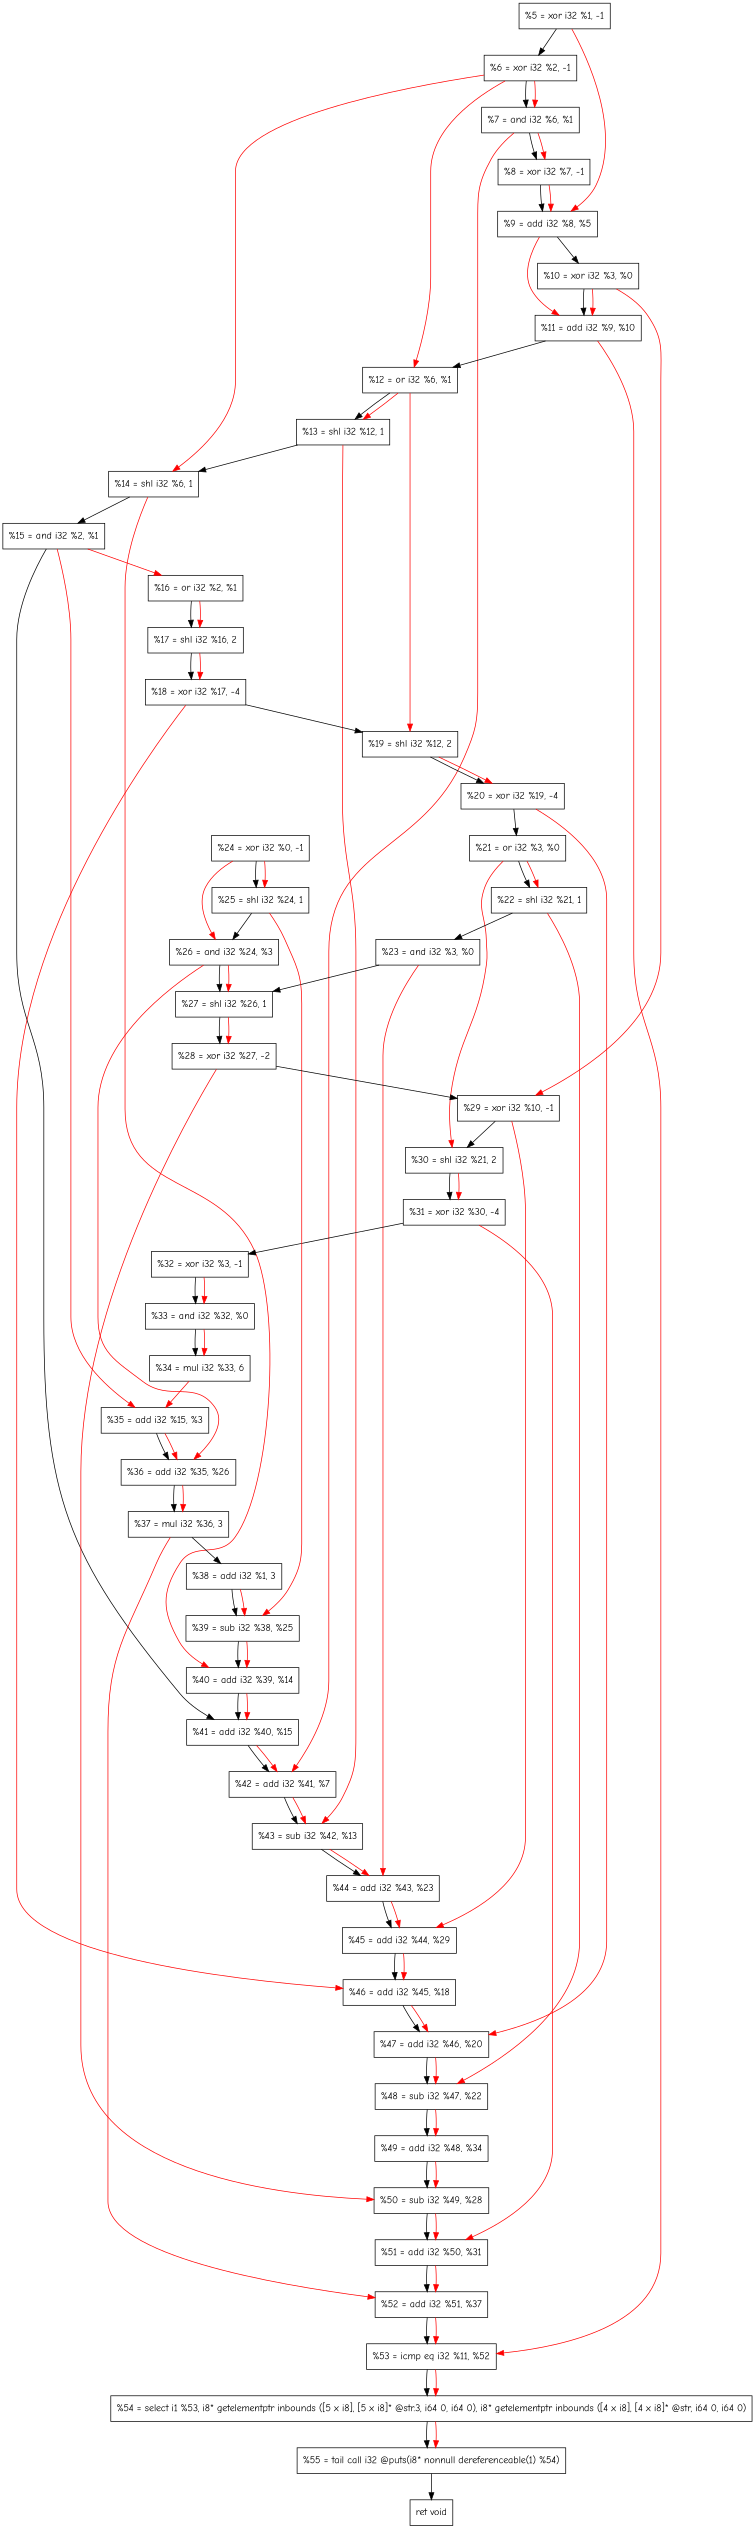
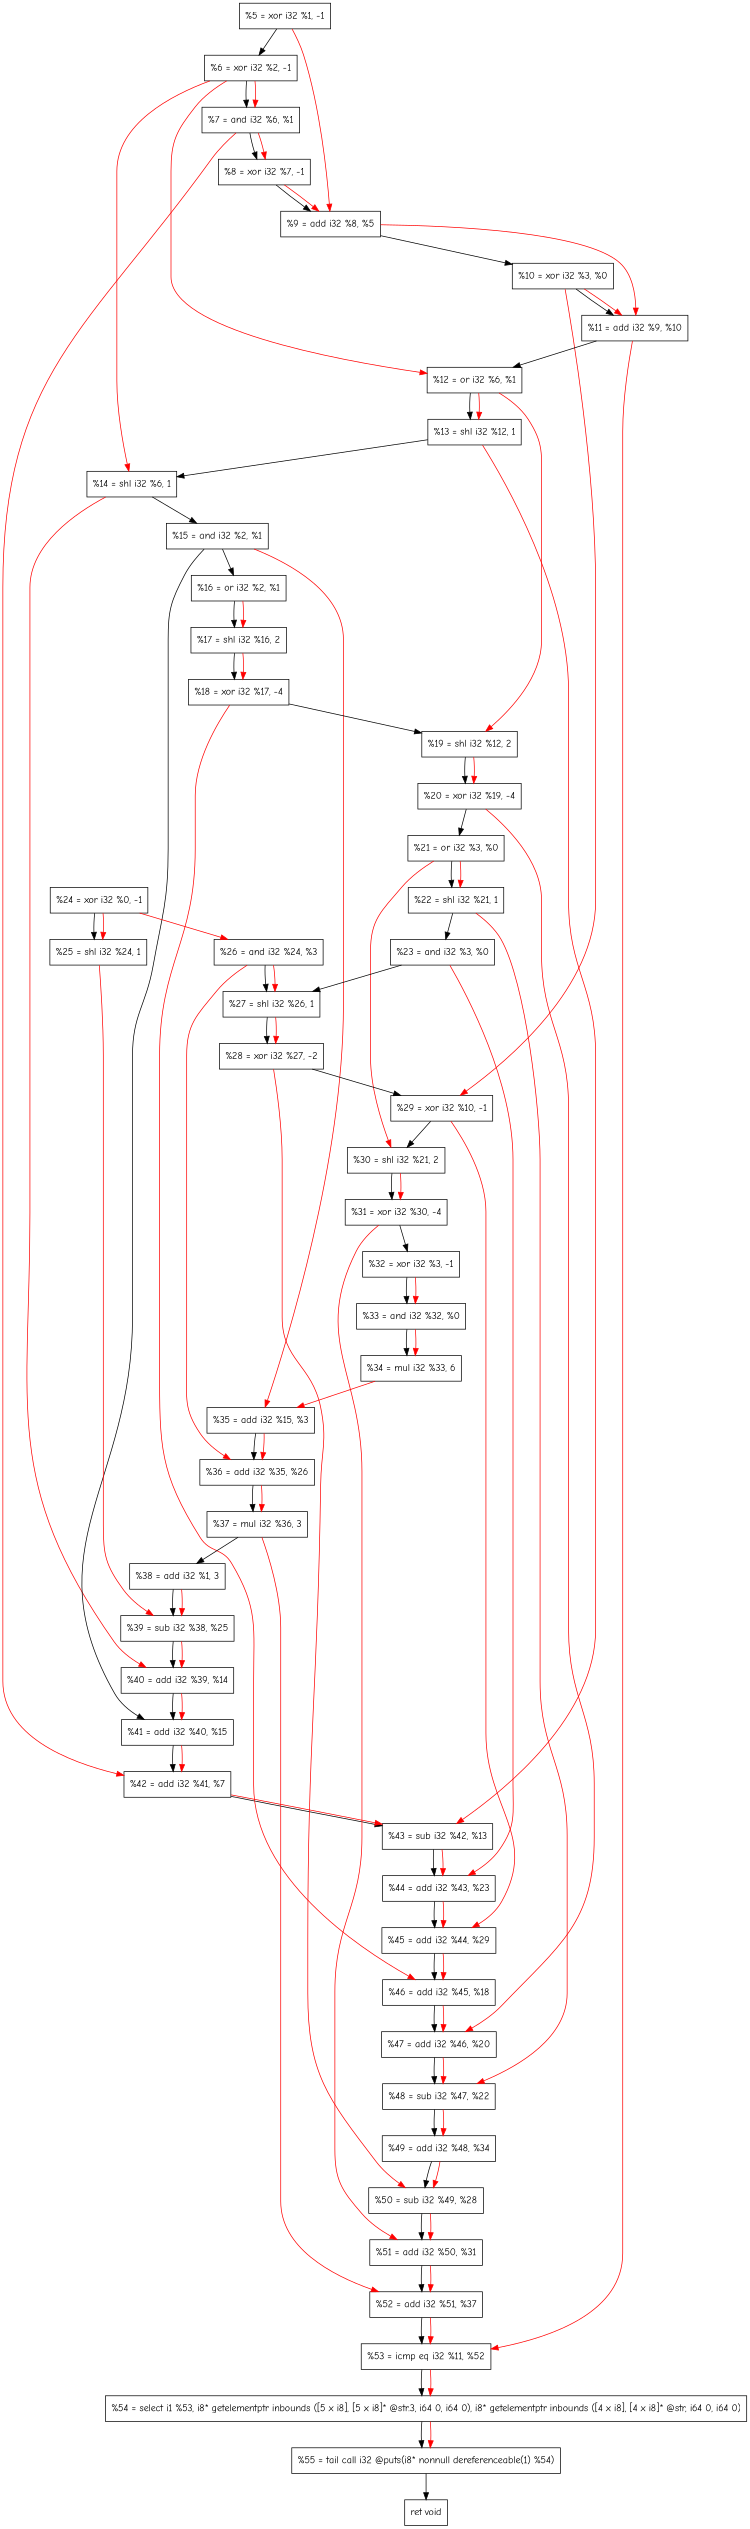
edge "%15 = and i32 %2, %1" -> "%16 = or i32 %2, %1": color red -> black
edge "%25 = shl i32 %24, 1" -> "%26 = and i32 %24, %3": removed
